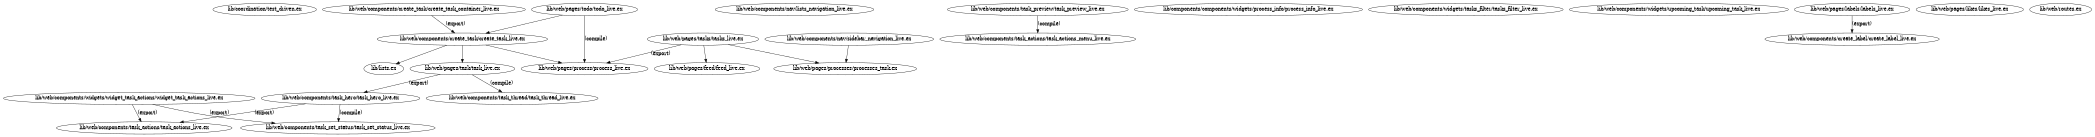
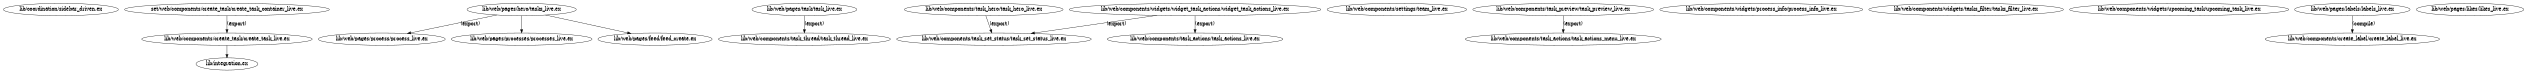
node "lib/coordination/test_driven.ex": label "lib/coordination/test_driven.ex" -> "lib/coordination/sidebar_driven.ex"
node "lib/web/components/create_task/create_task_container_live.ex": label "lib/web/components/create_task/create_task_container_live.ex" -> "set/web/components/create_task/create_task_container_live.ex"
node "lib/web/pages/todo/todo_live.ex": removed
node "lib/web/components/nav/lists_navigation_live.ex": removed
node "lib/components/components/widgets/process_info/process_info_live.ex": label "lib/components/components/widgets/process_info/process_info_live.ex" -> "lib/web/components/widgets/process_info/process_info_live.ex"
node "lib/web/components/settings/team_live.ex": added
node "lib/web/routes.ex": removed
edge "lib/web/components/task_preview/task_preview_live.ex" -> "lib/web/components/task_actions/task_actions_menu_live.ex": label "(compile)" -> "(export)"
edge "lib/web/pages/labels/labels_live.ex" -> "lib/web/components/create_label/create_label_live.ex": label "(export)" -> "(compile)"
node "lib/web/pages/tasks/tasks_live.ex": label "lib/web/pages/tasks/tasks_live.ex" -> "lib/web/pages/hero/tasks_live.ex"
node "lib/web/components/nav/sidebar_navigation_live.ex": removed
edge "lib/web/components/create_task/create_task_live.ex" -> "lib/web/pages/task/task_live.ex": removed
edge "lib/web/components/create_task/create_task_live.ex" -> "lib/web/pages/process/process_live.ex": removed
node "lib/lists.ex": label "lib/lists.ex" -> "lib/integration.ex"
node "lib/web/pages/feed/feed_live.ex": label "lib/web/pages/feed/feed_live.ex" -> "lib/web/pages/feed/feed_create.ex"
node "lib/web/pages/processes/processes_task.ex": label "lib/web/pages/processes/processes_task.ex" -> "lib/web/pages/processes/processes_live.ex"
edge "lib/web/pages/task/task_live.ex" -> "lib/web/components/task_hero/task_hero_live.ex": removed, label "(export)"
edge "lib/web/pages/task/task_live.ex" -> "lib/web/components/task_thread/task_thread_live.ex": label "(compile)" -> "(export)"
edge "lib/web/components/task_hero/task_hero_live.ex" -> "lib/web/components/task_actions/task_actions_live.ex": removed, label "(export)"
edge "lib/web/components/task_hero/task_hero_live.ex" -> "lib/web/components/task_set_status/task_set_status_live.ex": label "(compile)" -> "(export)"
